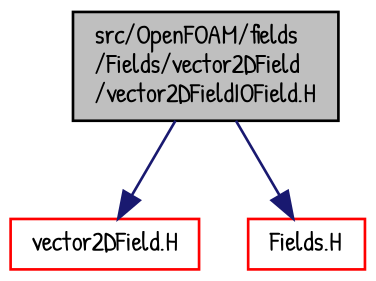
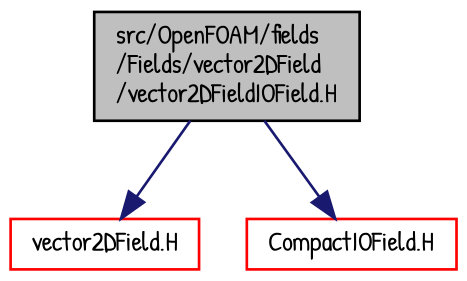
node "Fields.H": label "Fields.H" -> "CompactIOField.H"
